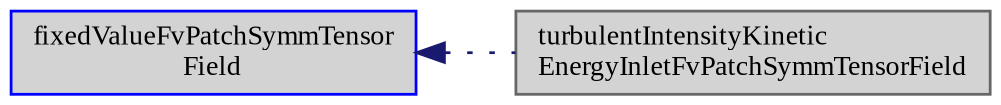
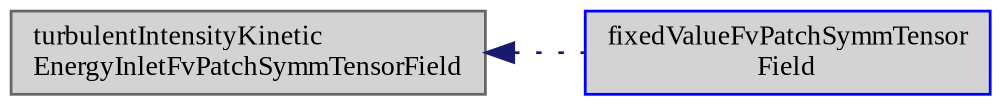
edge "turbulentIntensityKinetic EnergyInletFvPatchSymmTensorField" -> "fixedValueFvPatchSymmTensor Field": reversed
